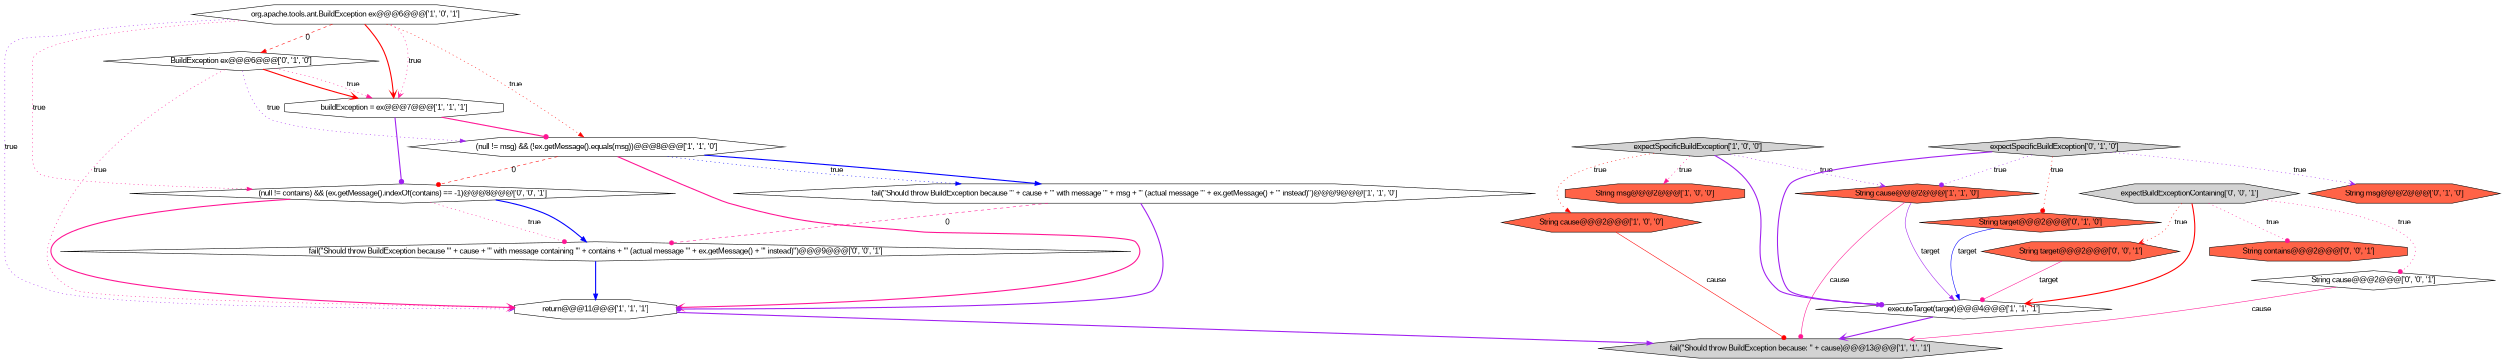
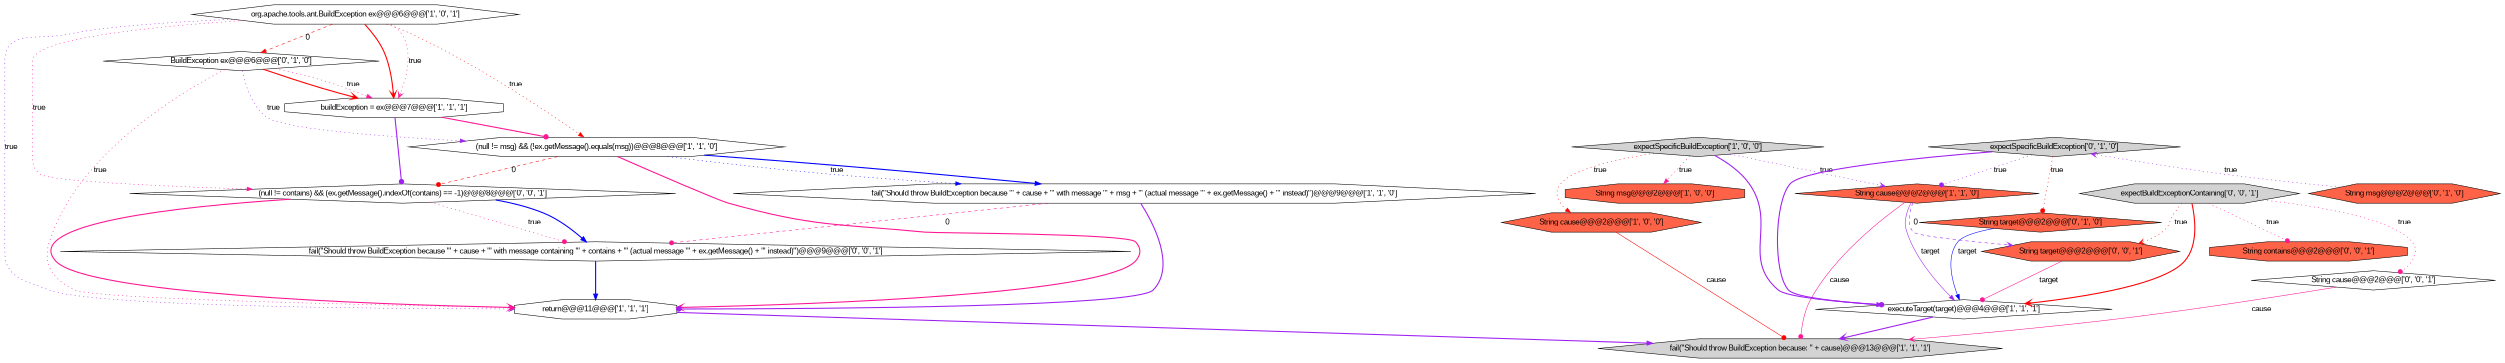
edge "expectSpecificBuildException['0', '1', '0']" -> "String msg@@@2@@@['0', '1', '0']": reversed
edge "String cause@@@2@@@['1', '1', '0']" -> "String target@@@2@@@['0', '0', '1']": added, label "0"
